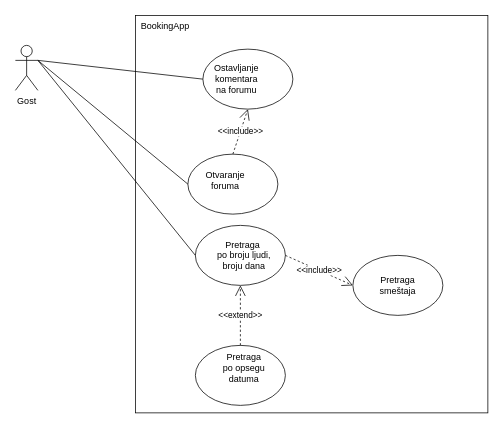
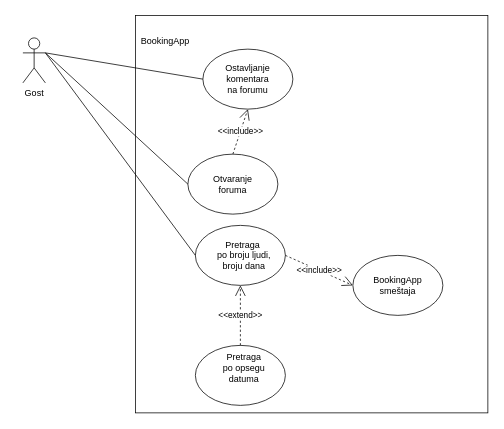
node "BookingApp": moved (165, 27) -> (165, 42)
node "Gost": moved (27, 68) -> (34, 60)
node "Ostavljanje komentara na forumu": moved (237, 79) -> (248, 79)
node "Otvaranje foruma": moved (225, 180) -> (233, 184)
node "Pretraga smeštaja": label "Pretraga smeštaja" -> "BookingApp smeštaja"
